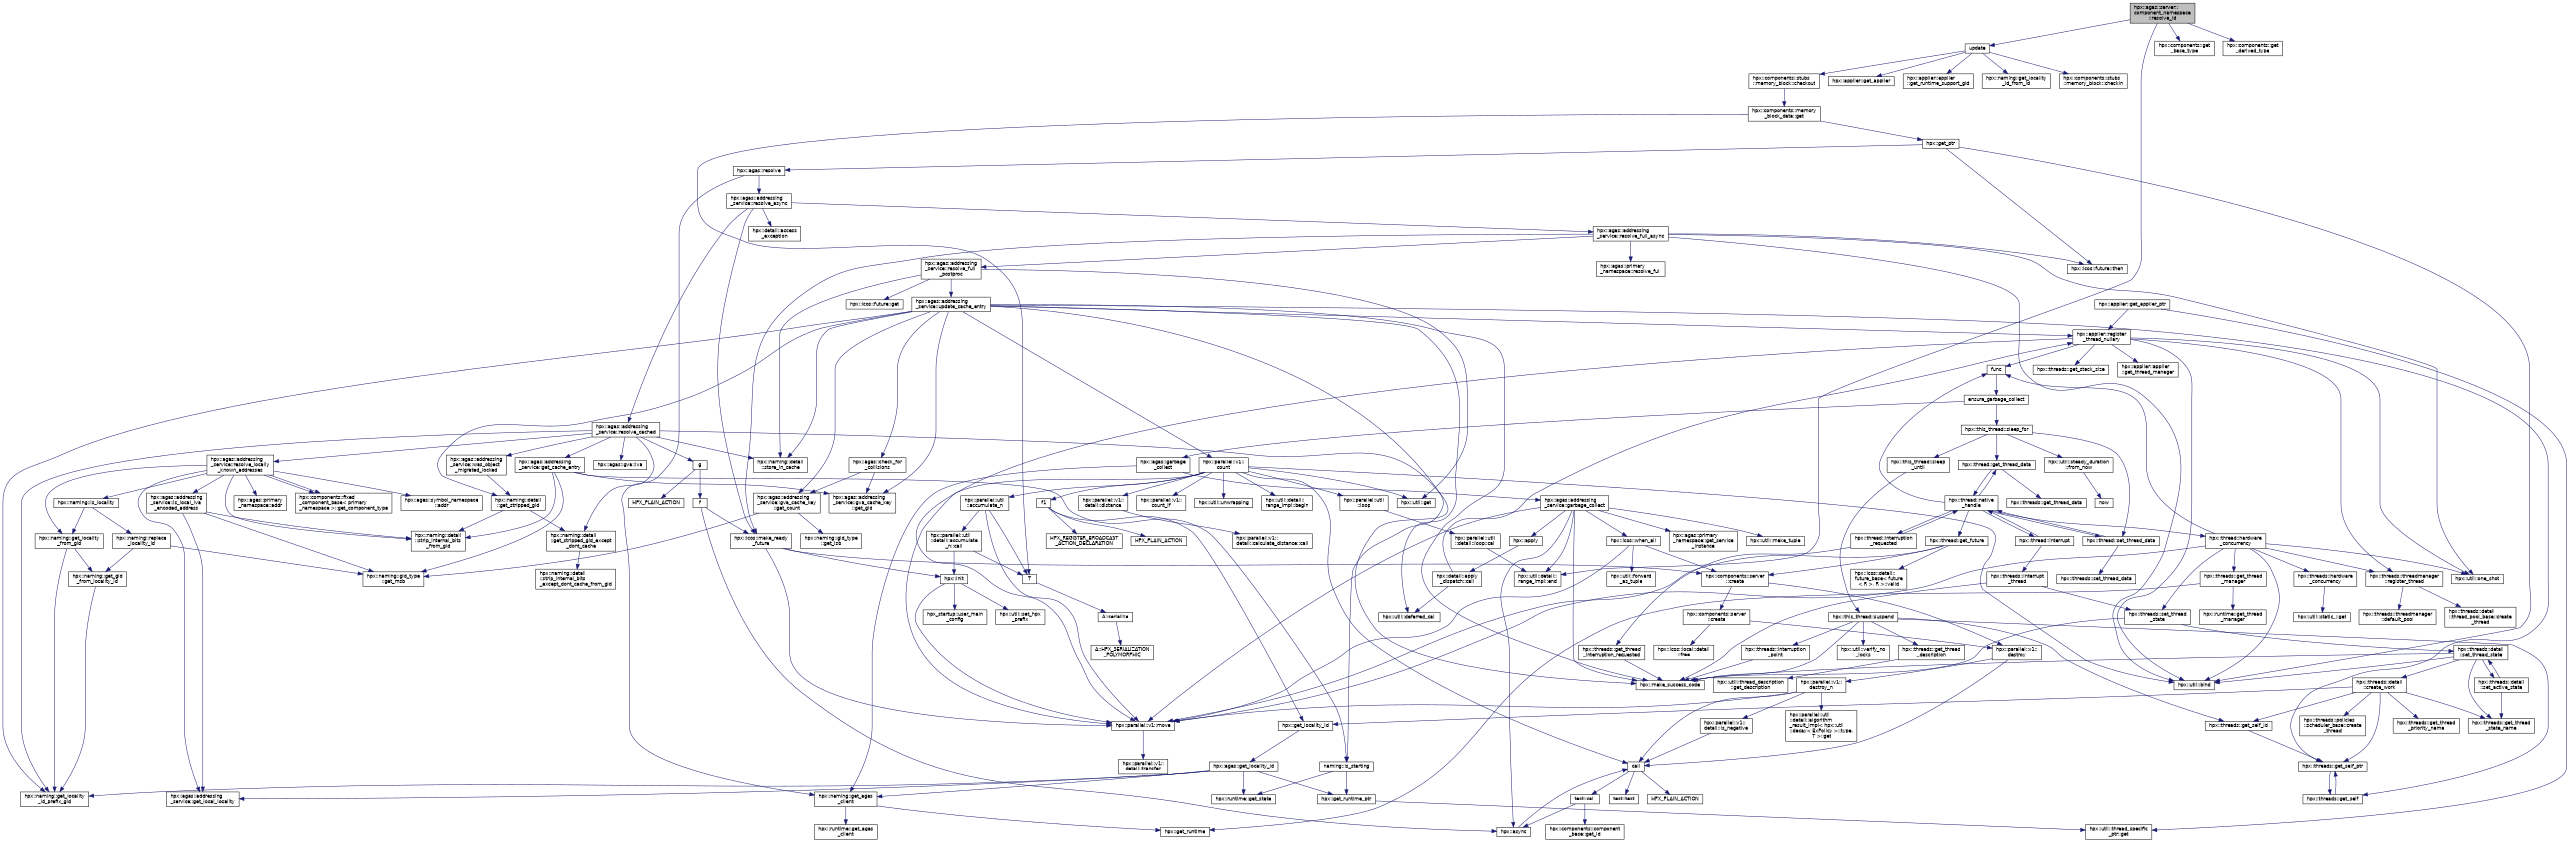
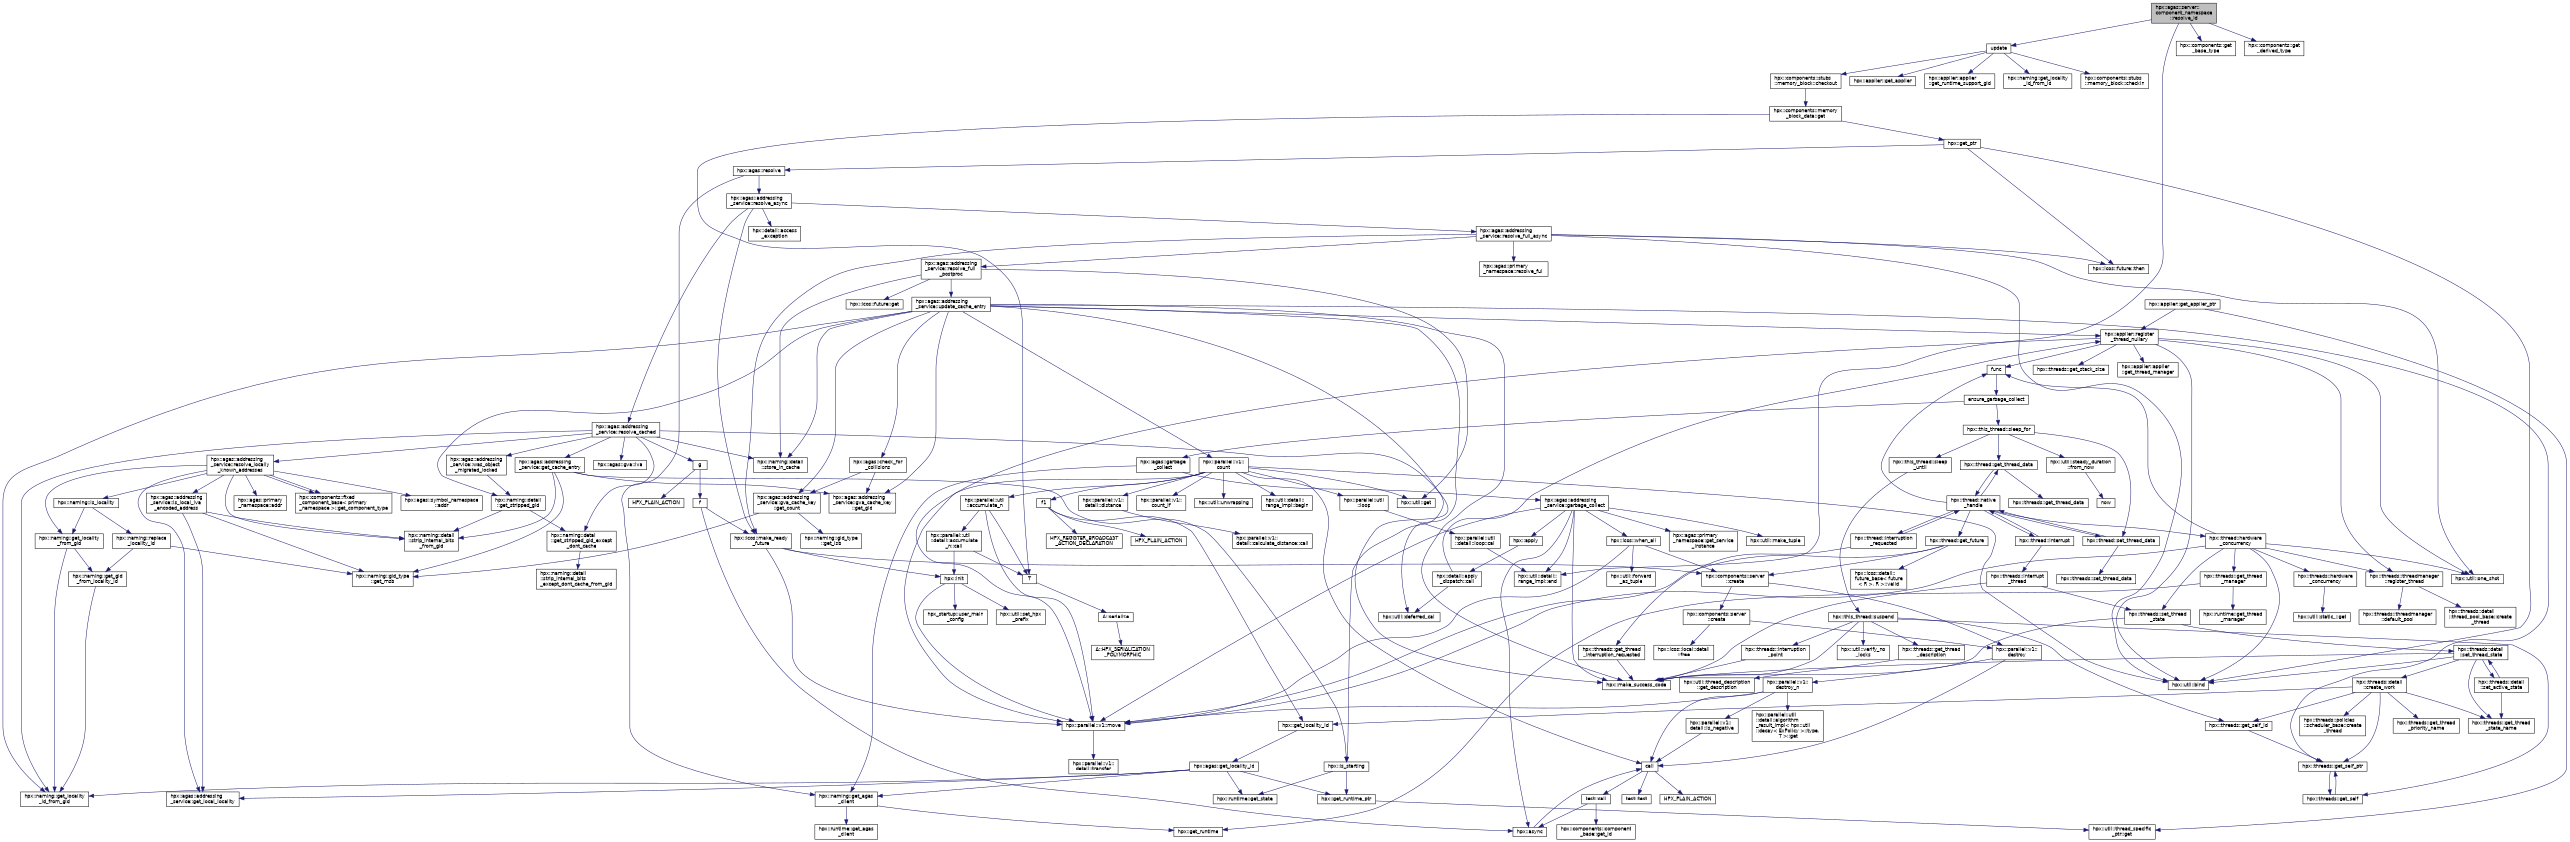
node "naming::is_starting": label "naming::is_starting" -> "hpx::is_starting"
node "hpx::naming::get_locality _id_prefix_gid": label "hpx::naming::get_locality _id_prefix_gid" -> "hpx::naming::get_locality _id_from_gid"
